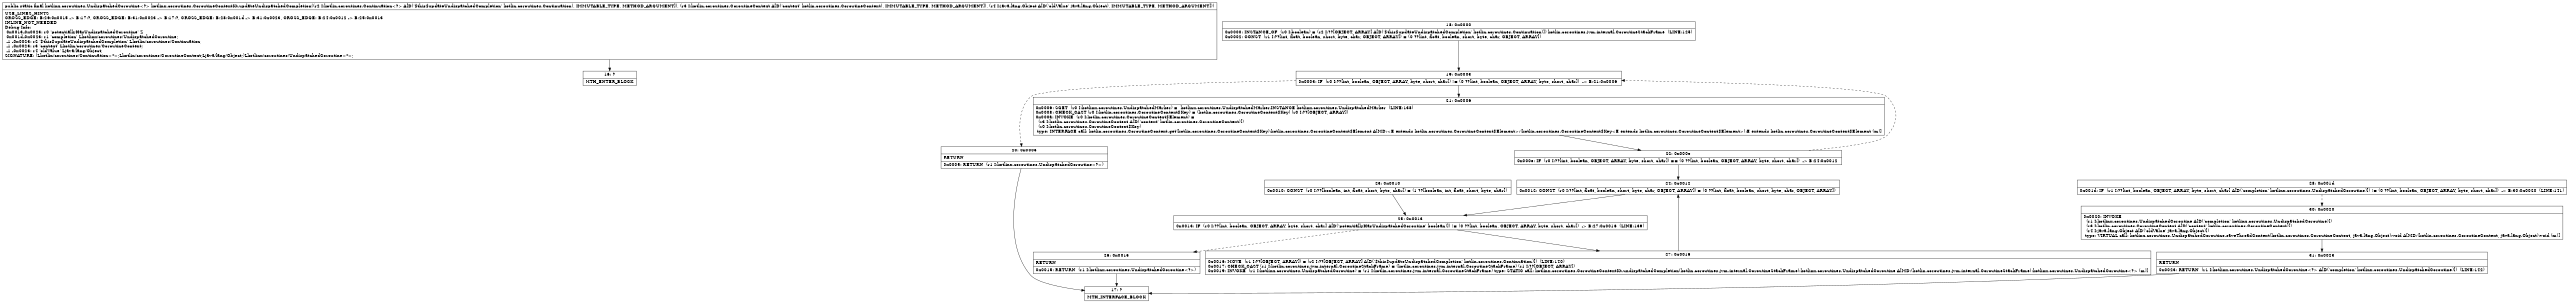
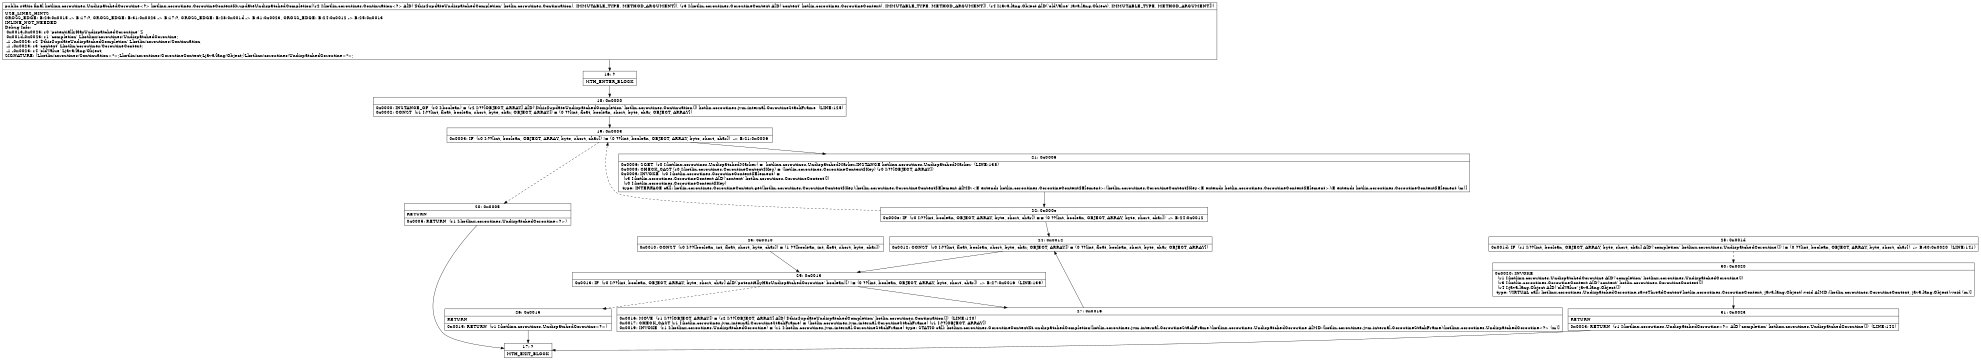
edge "16: ?" -> "18: 0x0000": added
node "17: ?": text "MTH_INTERFACE_BLOCK" -> "MTH_EXIT_BLOCK"
